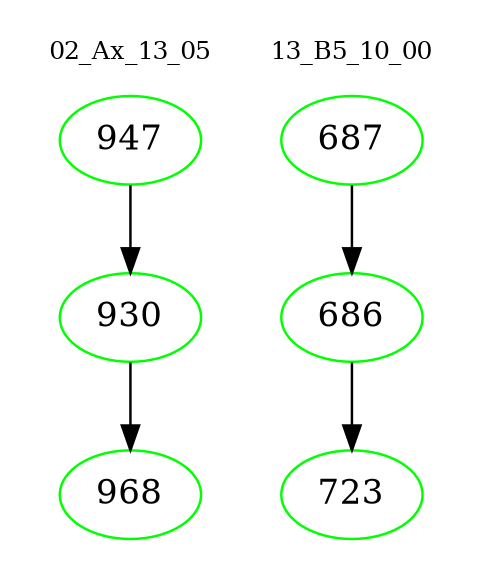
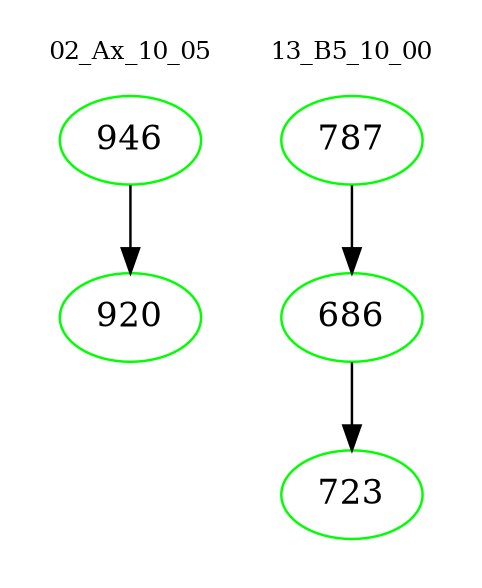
cluster "02_Ax_13_05": label "02_Ax_13_05" -> "02_Ax_10_05"
node "947": label "947" -> "946"
node "687": label "687" -> "787"
node "930": label "930" -> "920"
node "968": removed
